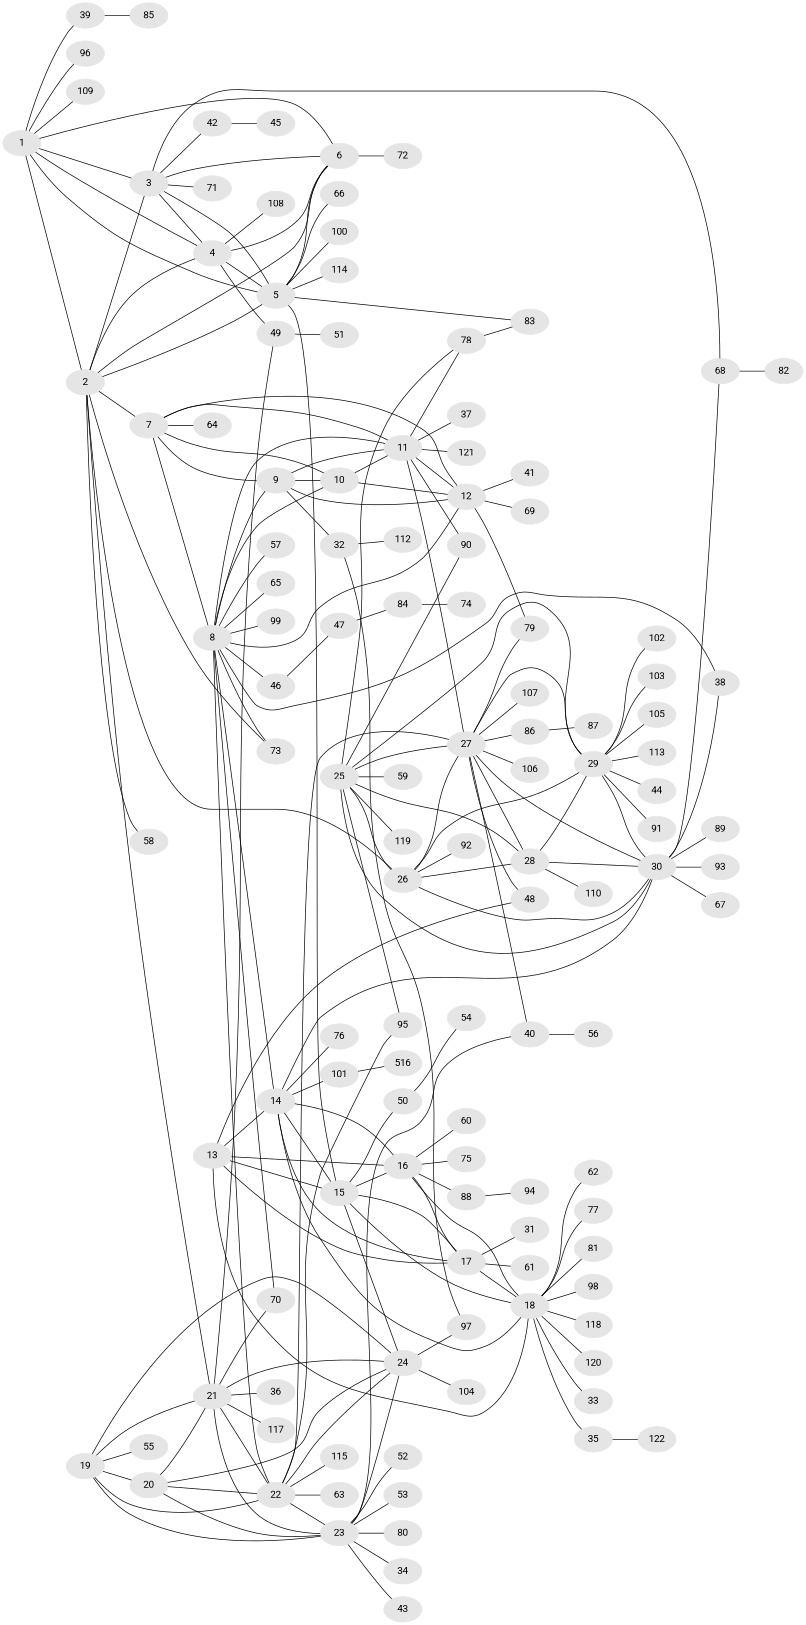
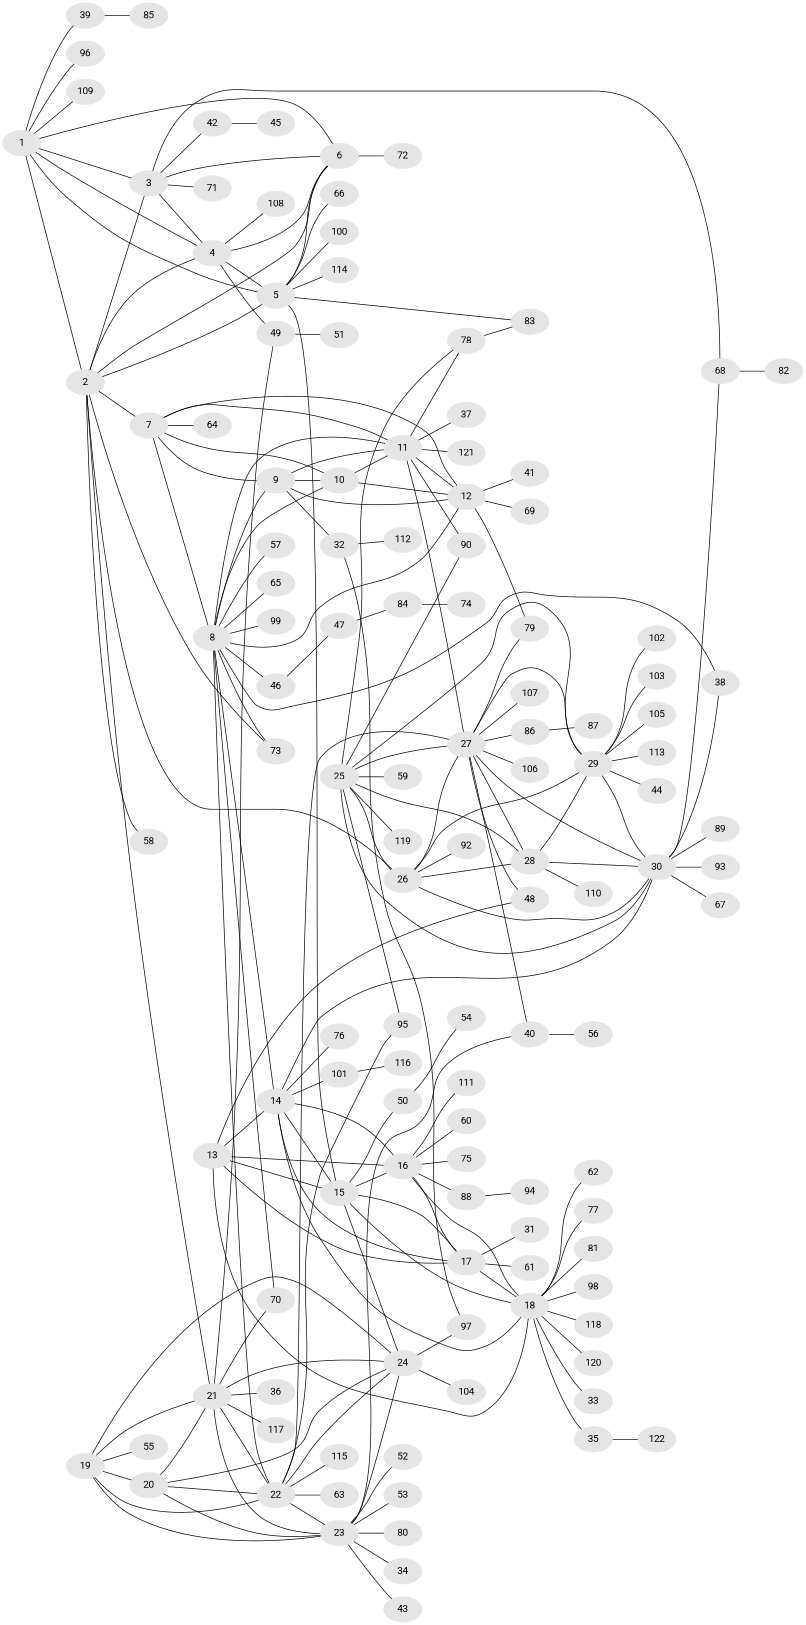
edge "3" -- "5": removed
node "91": removed
node "516": label "516" -> "116"
node "111": added
